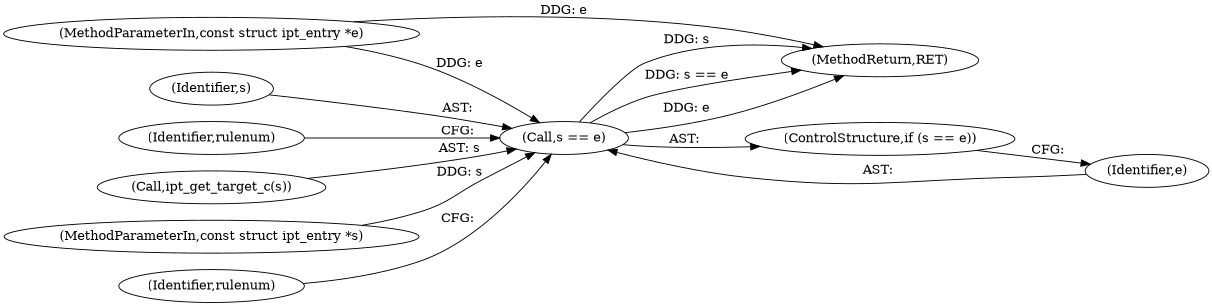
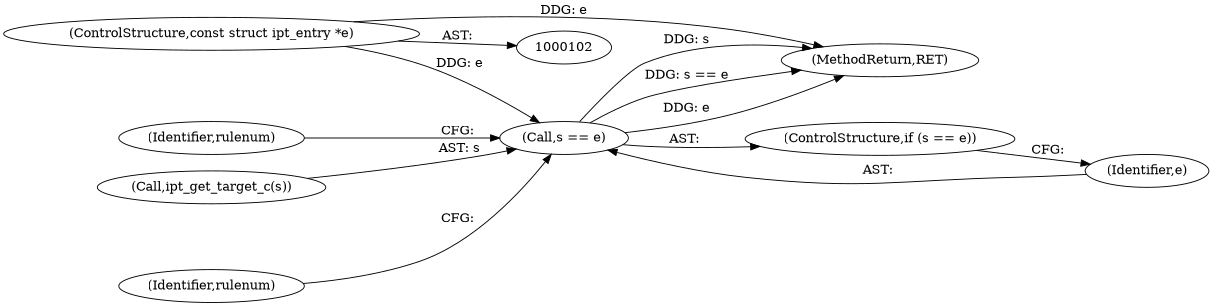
node "(MethodParameterIn,const struct ipt_entry *e)": label "(MethodParameterIn,const struct ipt_entry *e)" -> "(ControlStructure,const struct ipt_entry *e)"
node "1000102": added
node "(Identifier,s)": removed
node "(MethodParameterIn,const struct ipt_entry *s)": removed
